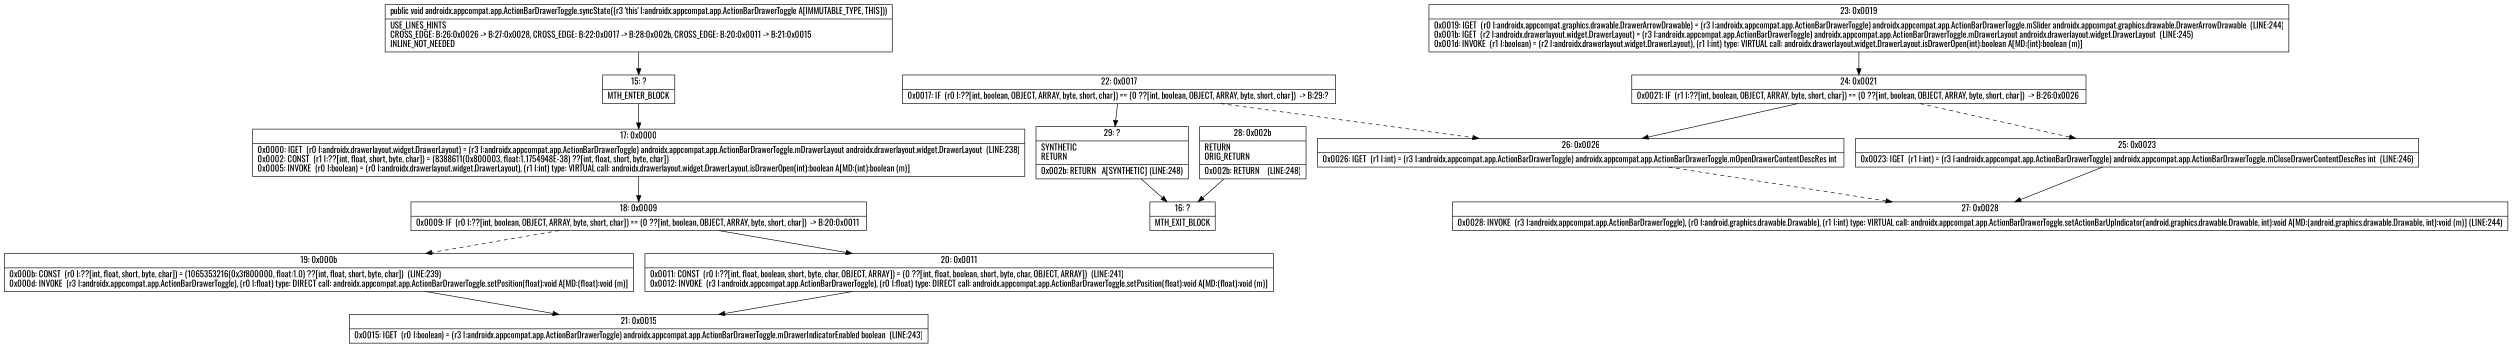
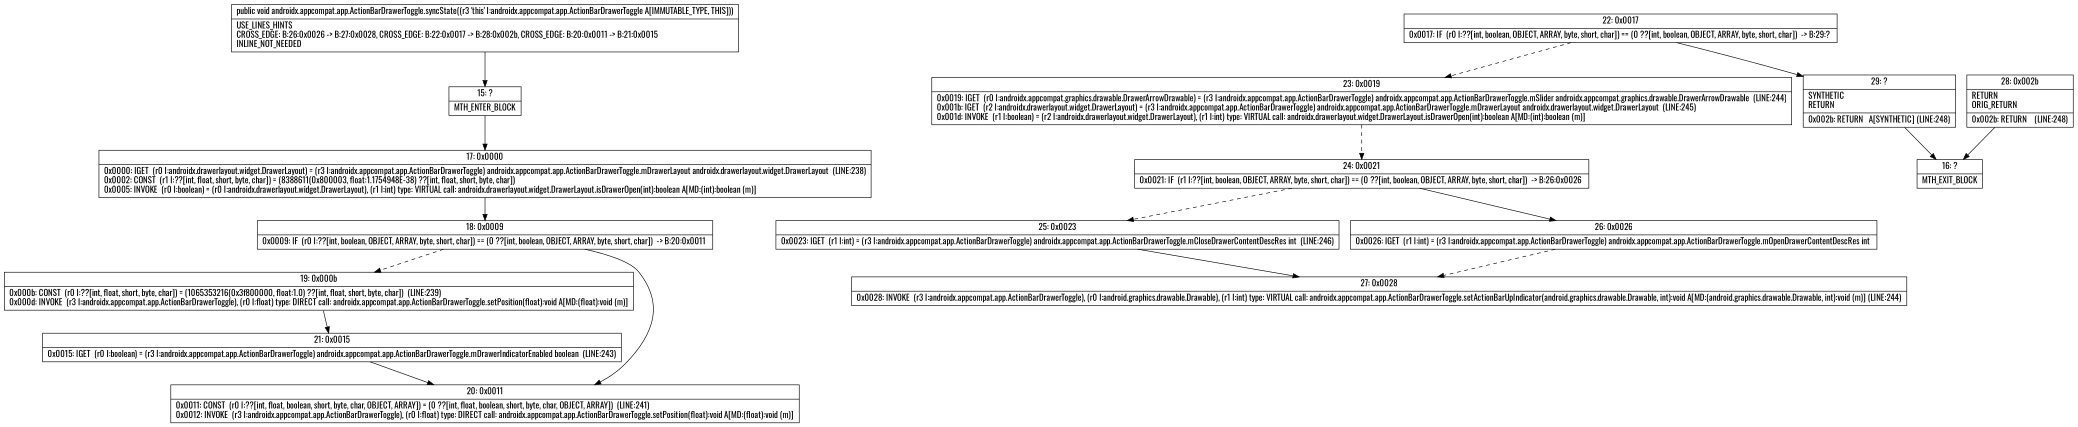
edge "23: 0x0019" -> "24: 0x0021": style solid -> dashed
edge "22: 0x0017" -> "26: 0x0026": now "22: 0x0017" -> "23: 0x0019"
edge "20: 0x0011" -> "21: 0x0015": reversed
